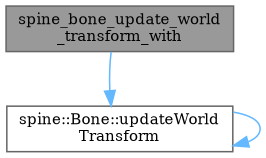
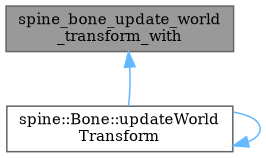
edge "spine_bone_update_world _transform_with" -> "spine::Bone::updateWorld Transform": reversed
